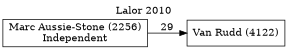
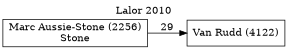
node "Marc Aussie-Stone (2256) Independent": label "Marc Aussie-Stone (2256) Independent" -> "Marc Aussie-Stone (2256) Stone"
